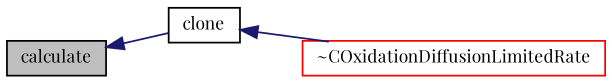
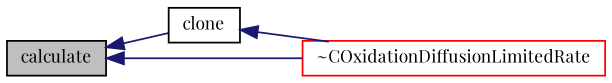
edge "~COxidationDiffusionLimitedRate" -> "calculate": added
